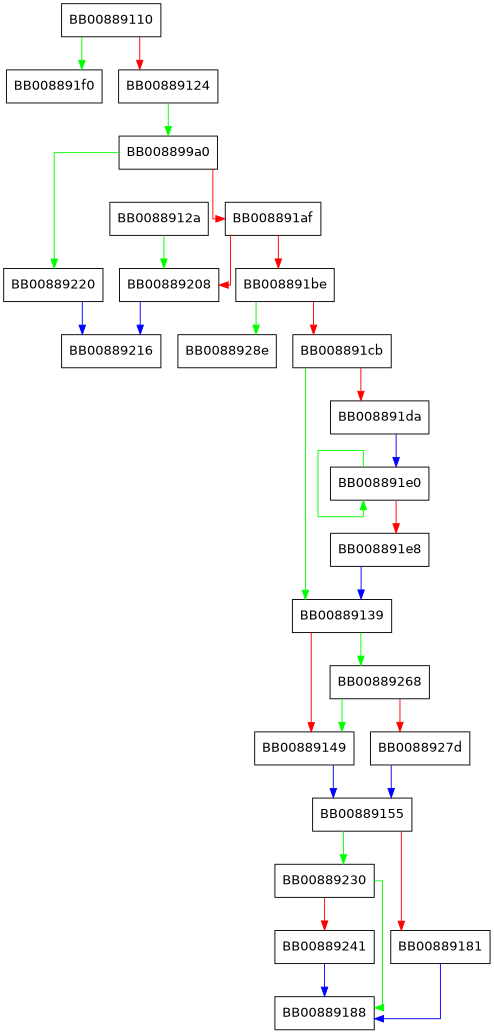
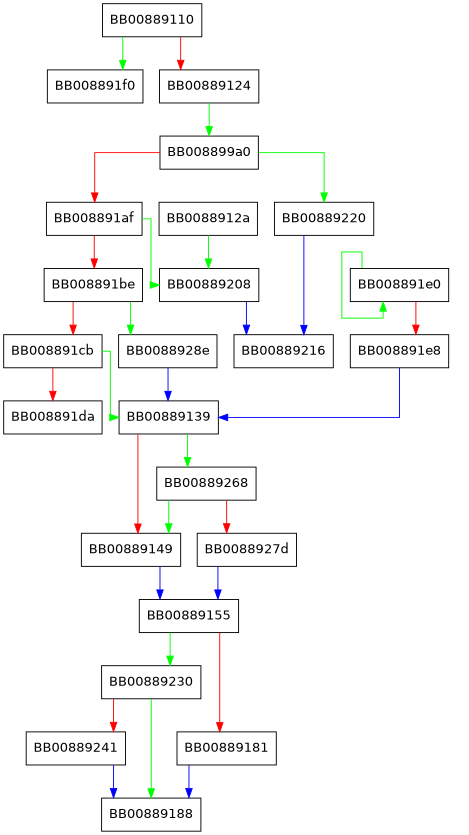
edge "BB008891af" -> "BB00889208": color red -> green
edge "BB0088928e" -> "BB00889139": added
edge "BB008891da" -> "BB008891e0": removed
